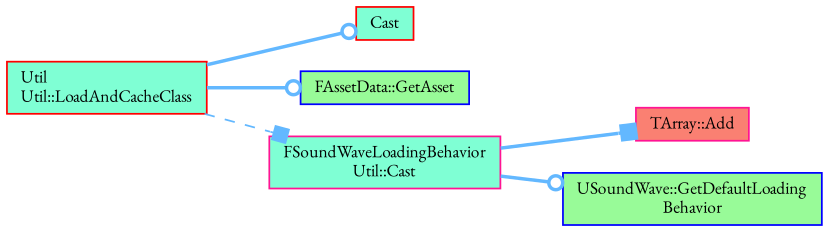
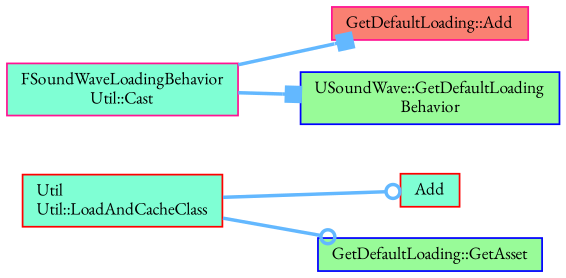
node "Cast": label "Cast" -> "Add"
node "FAssetData::GetAsset": label "FAssetData::GetAsset" -> "GetDefaultLoading::GetAsset"
edge "Util Util::LoadAndCacheClass" -> "FSoundWaveLoadingBehavior Util::Cast": removed
node "TArray::Add": label "TArray::Add" -> "GetDefaultLoading::Add"
edge "FSoundWaveLoadingBehavior Util::Cast" -> "USoundWave::GetDefaultLoading Behavior": arrowhead odot -> box
